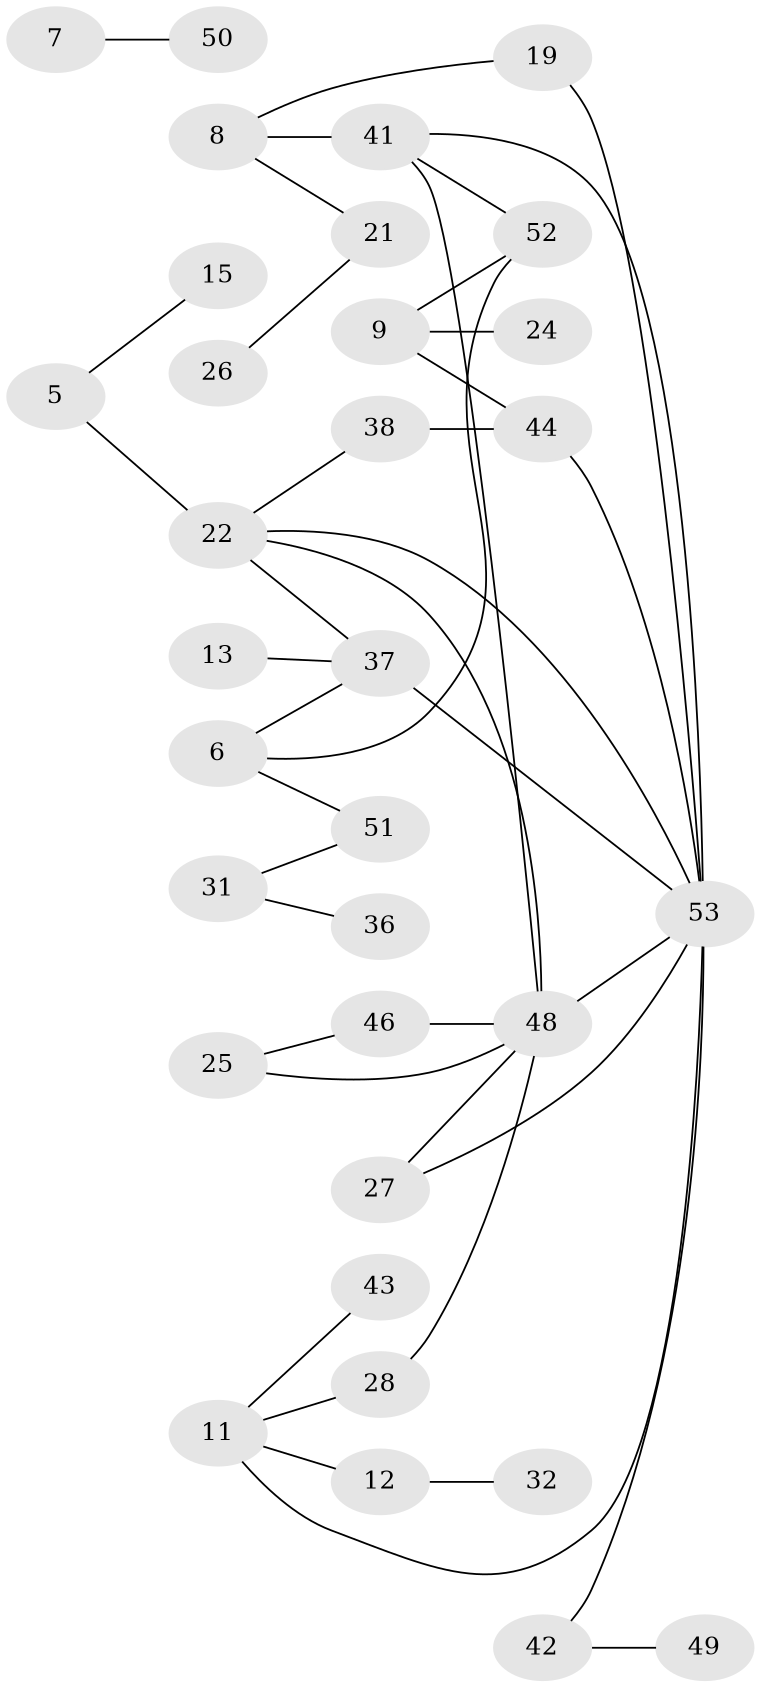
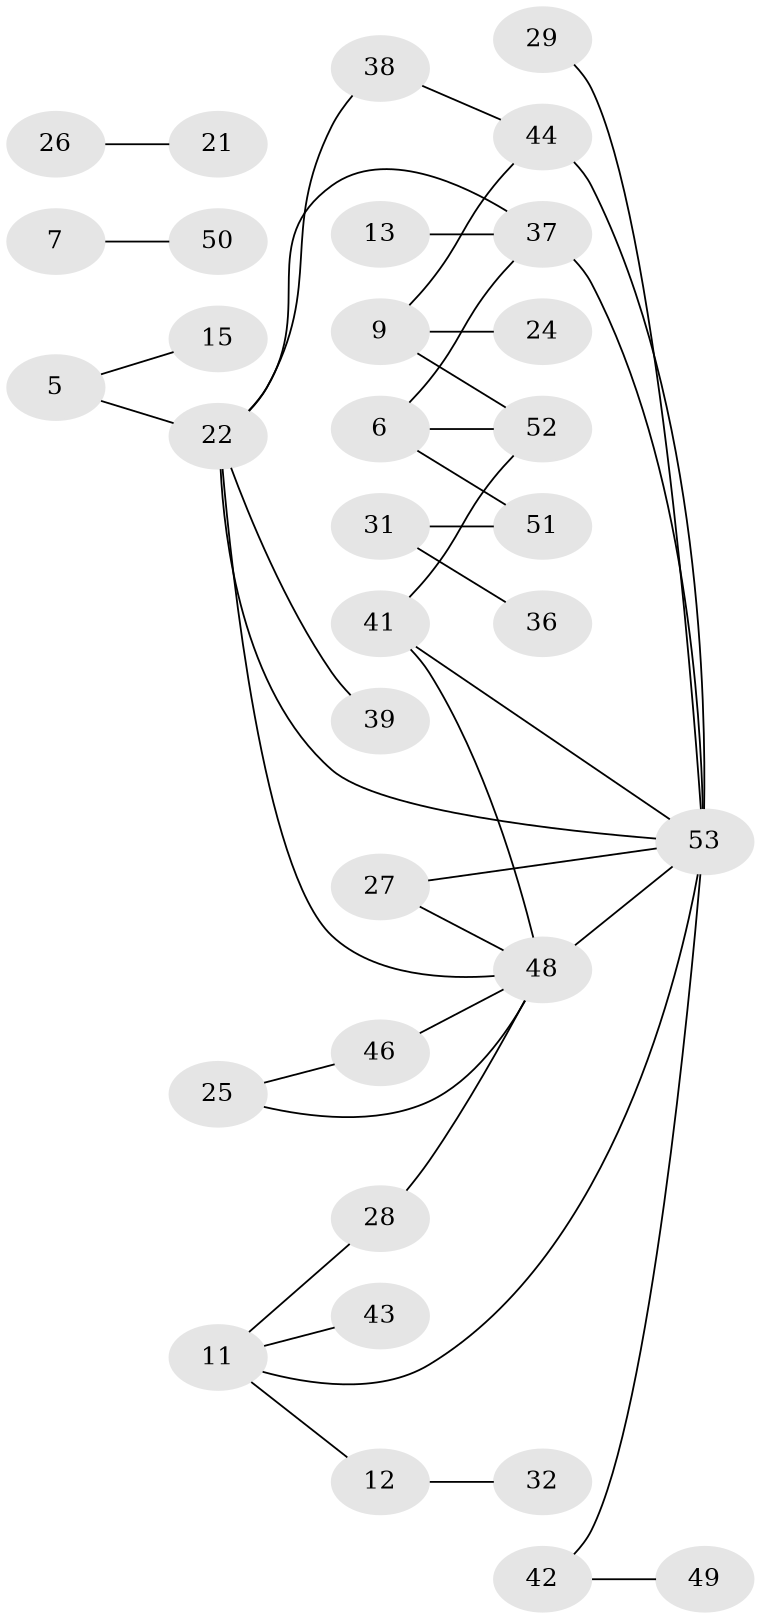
node "19": label "19" -> "29"
node "8": removed
node "39": added
